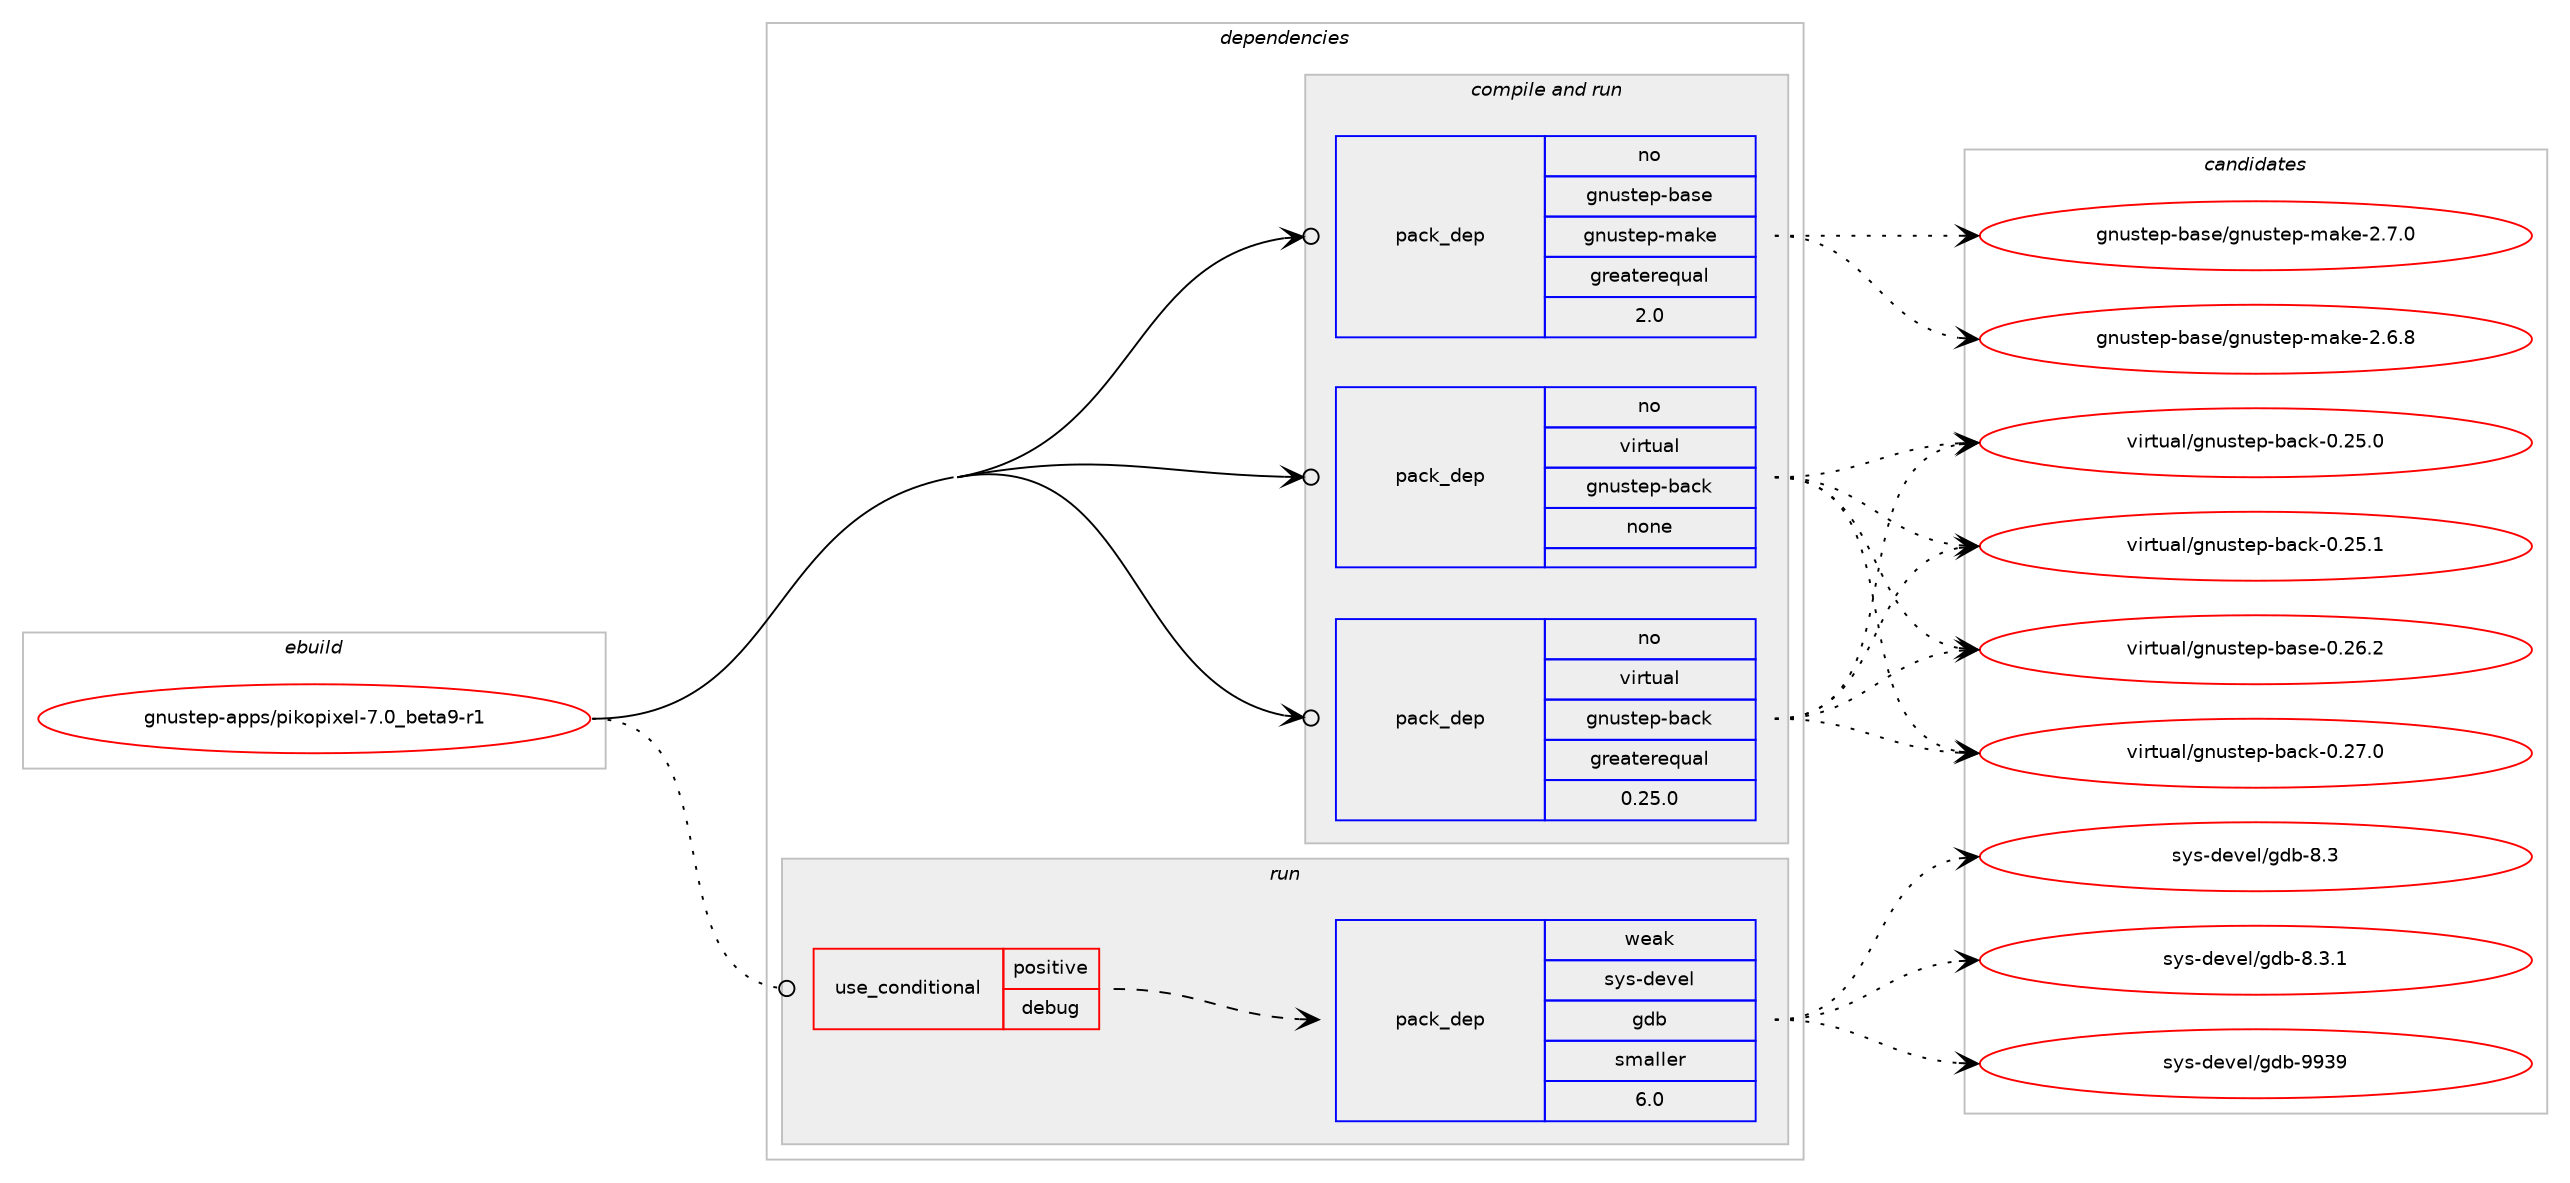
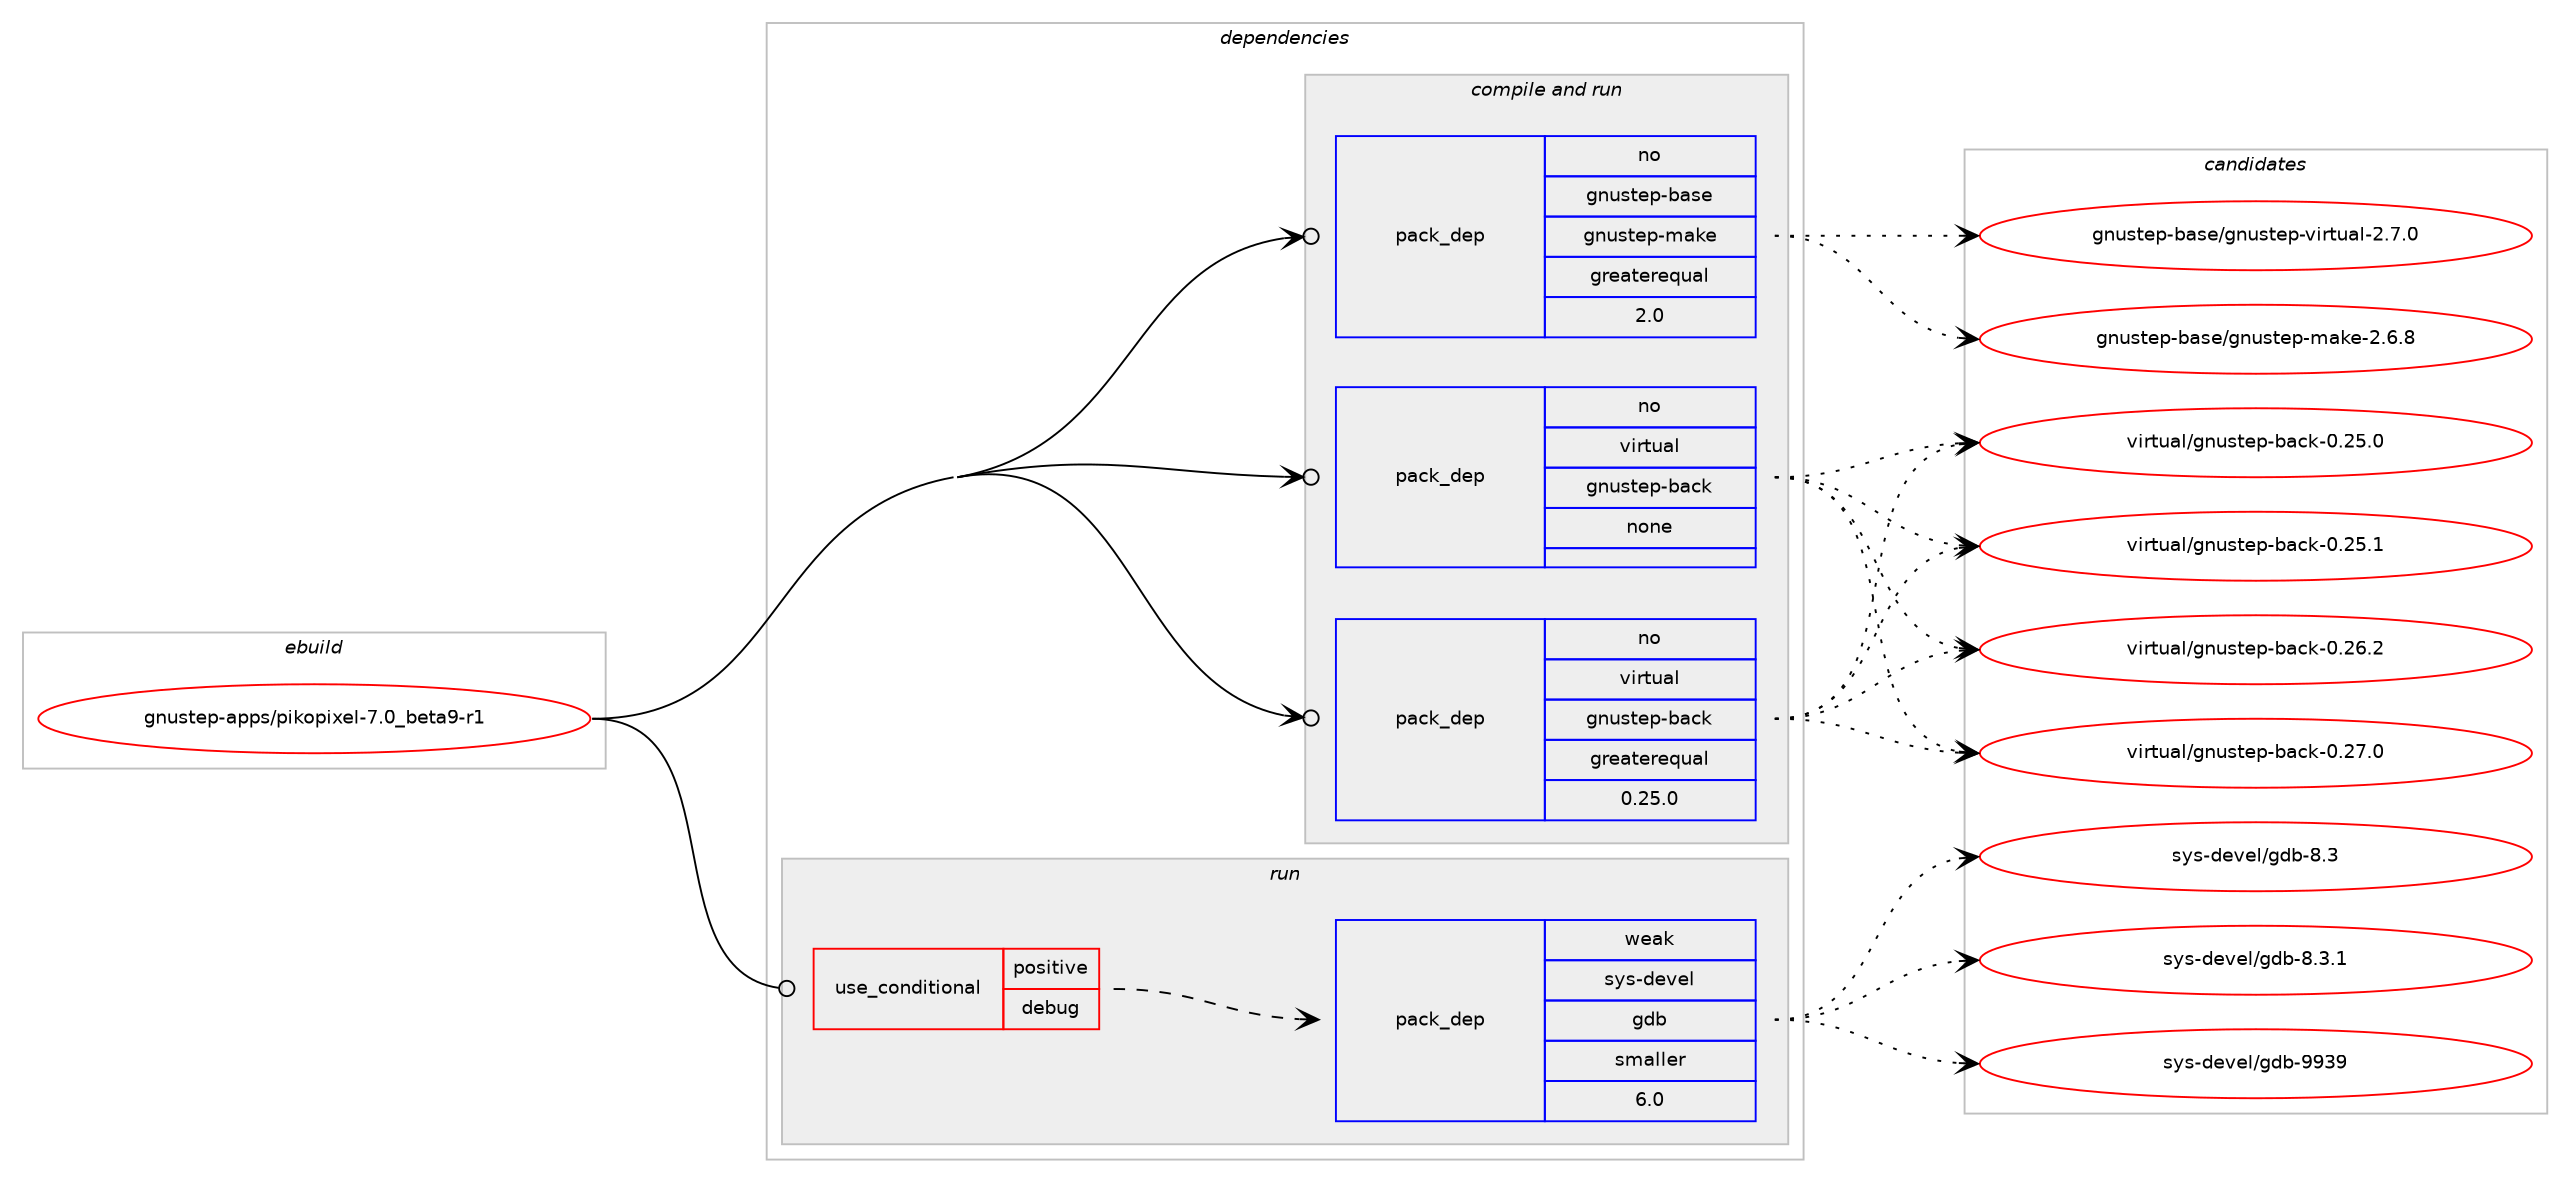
node "gnustep-base/gnustep-make-2.7.0": label "gnustep-base/gnustep-make-2.7.0" -> "gnustep-base/gnustep-virtual-2.7.0"
node "virtual/gnustep-base-0.26.2": label "virtual/gnustep-base-0.26.2" -> "virtual/gnustep-back-0.26.2"
edge "gnustep-apps/pikopixel-7.0_beta9-r1" -> "use_conditional": style dotted -> solid
